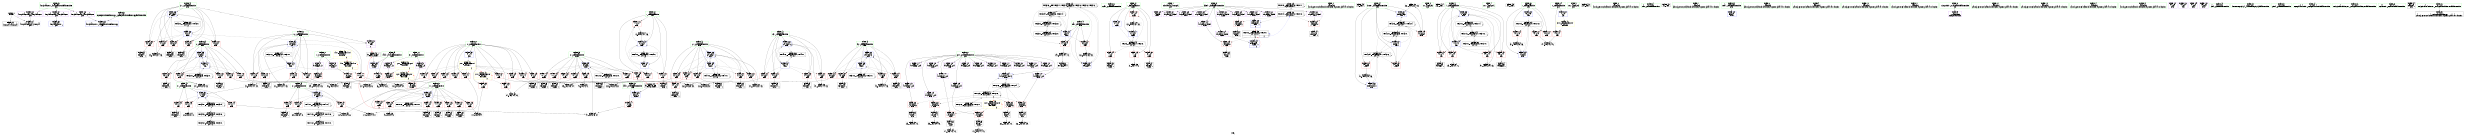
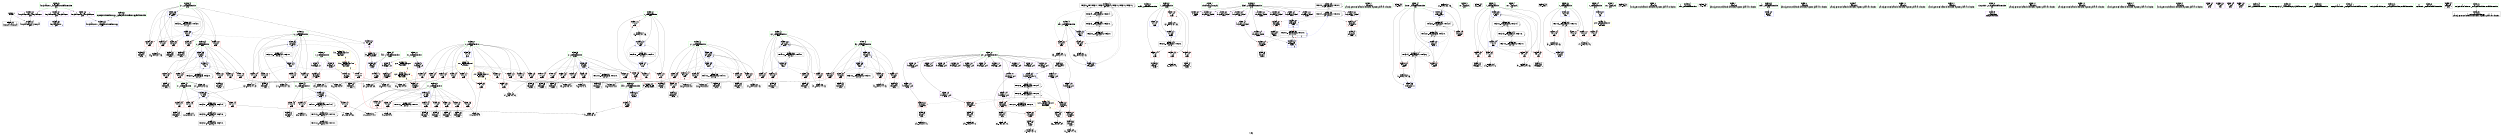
node "NodeID: 109": added
